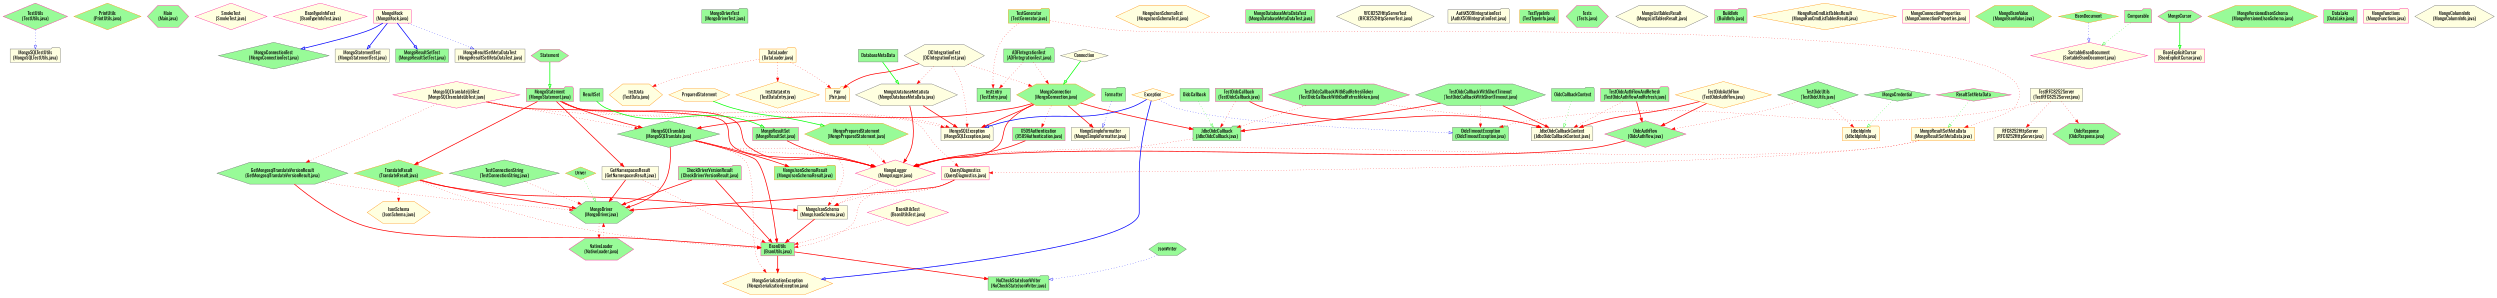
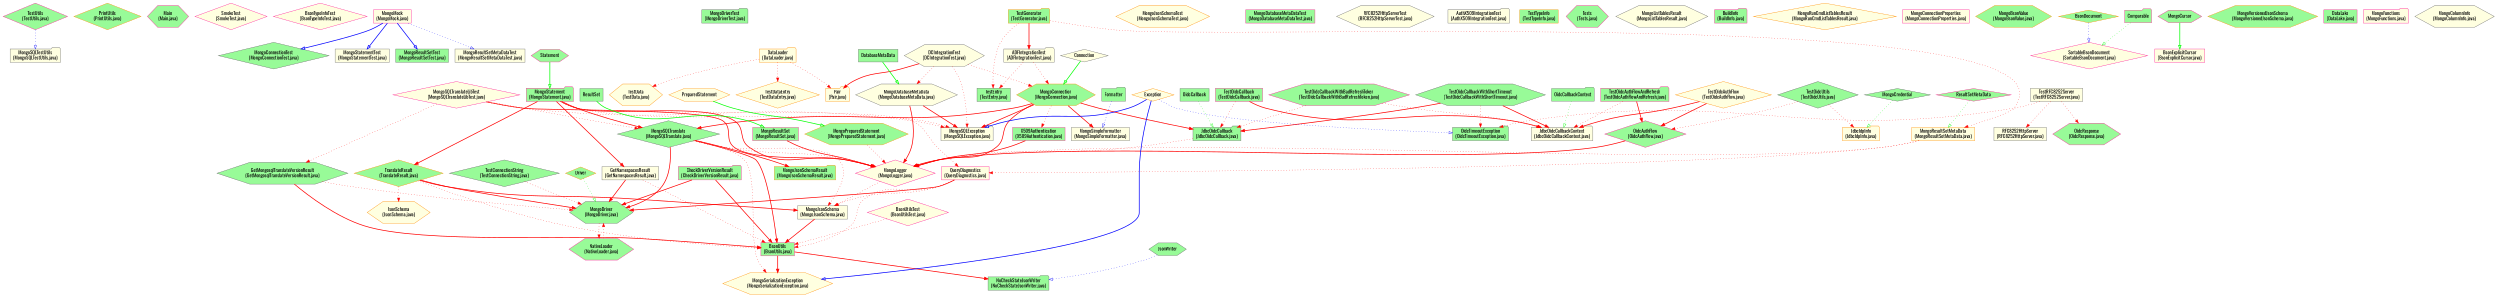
edge "TestGenerator (TestGenerator.java)" -> "ADFIntegrationTest (ADFIntegrationTest.java)": added
node "ADFIntegrationTest (ADFIntegrationTest.java)": fillcolor palegreen -> lightyellow
